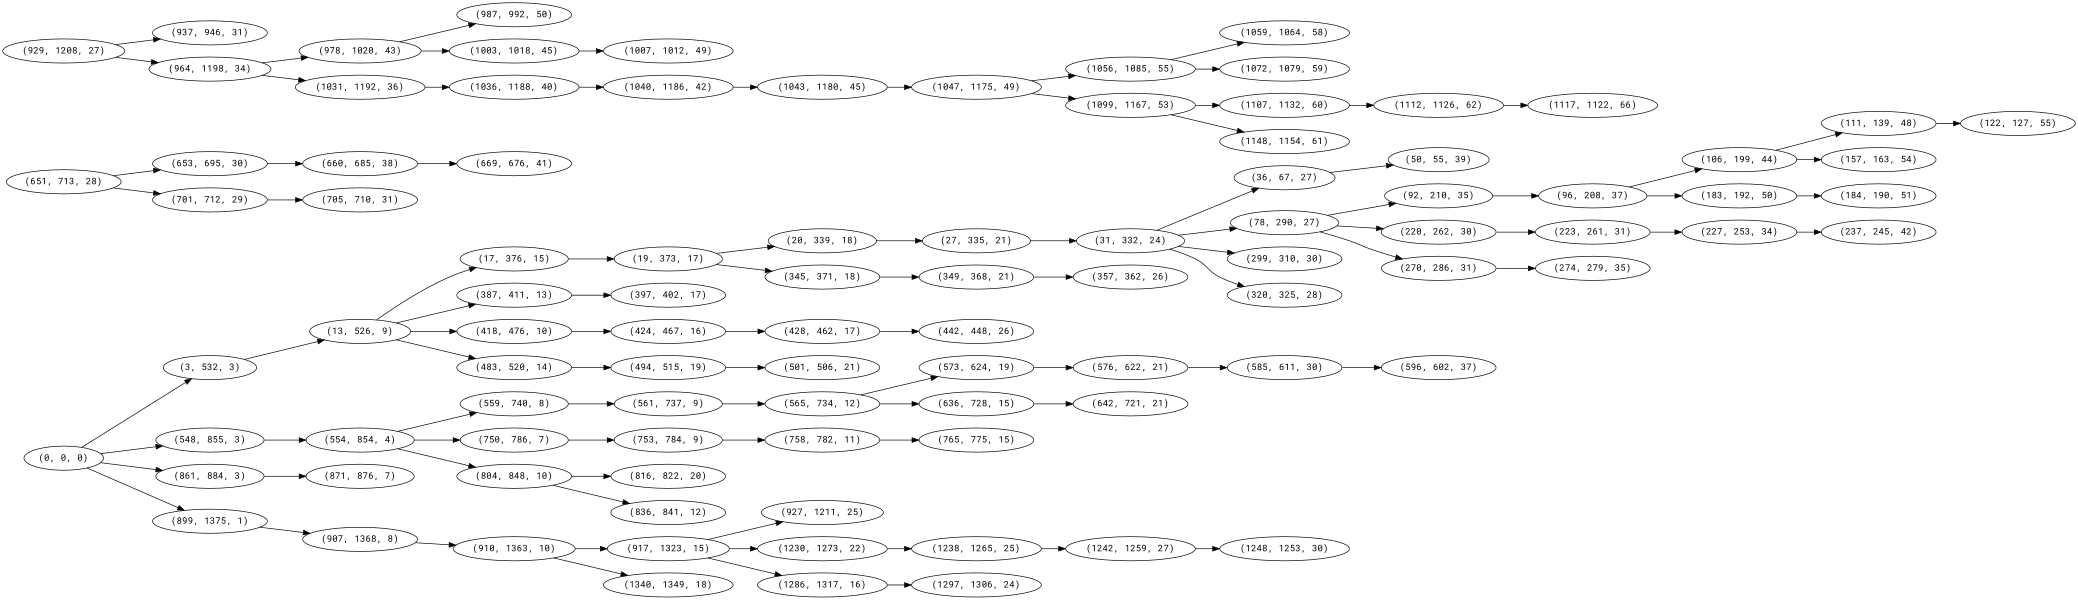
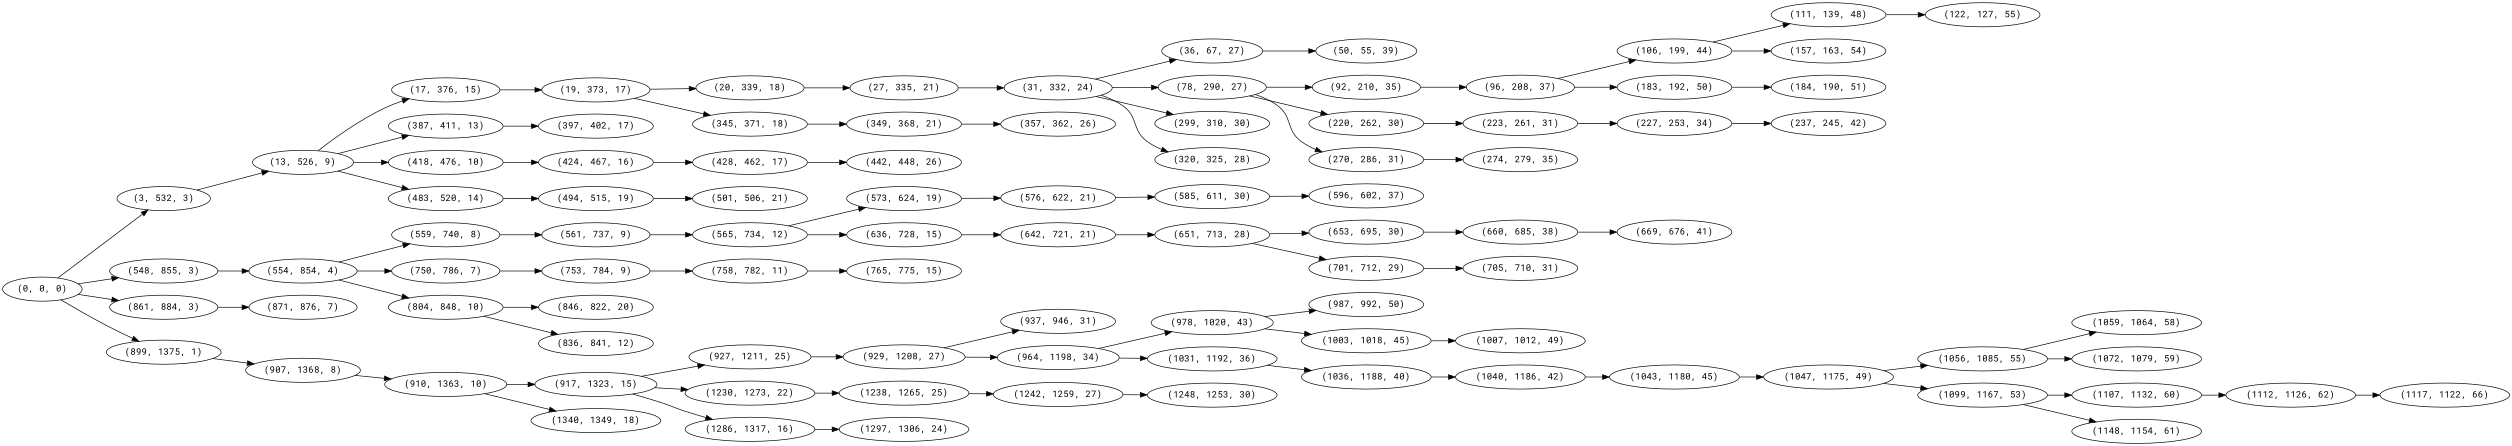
edge "(642, 721, 21)" -> "(651, 713, 28)": added
edge "(927, 1211, 25)" -> "(929, 1208, 27)": added
node "(816, 822, 20)": label "(816, 822, 20)" -> "(846, 822, 20)"
